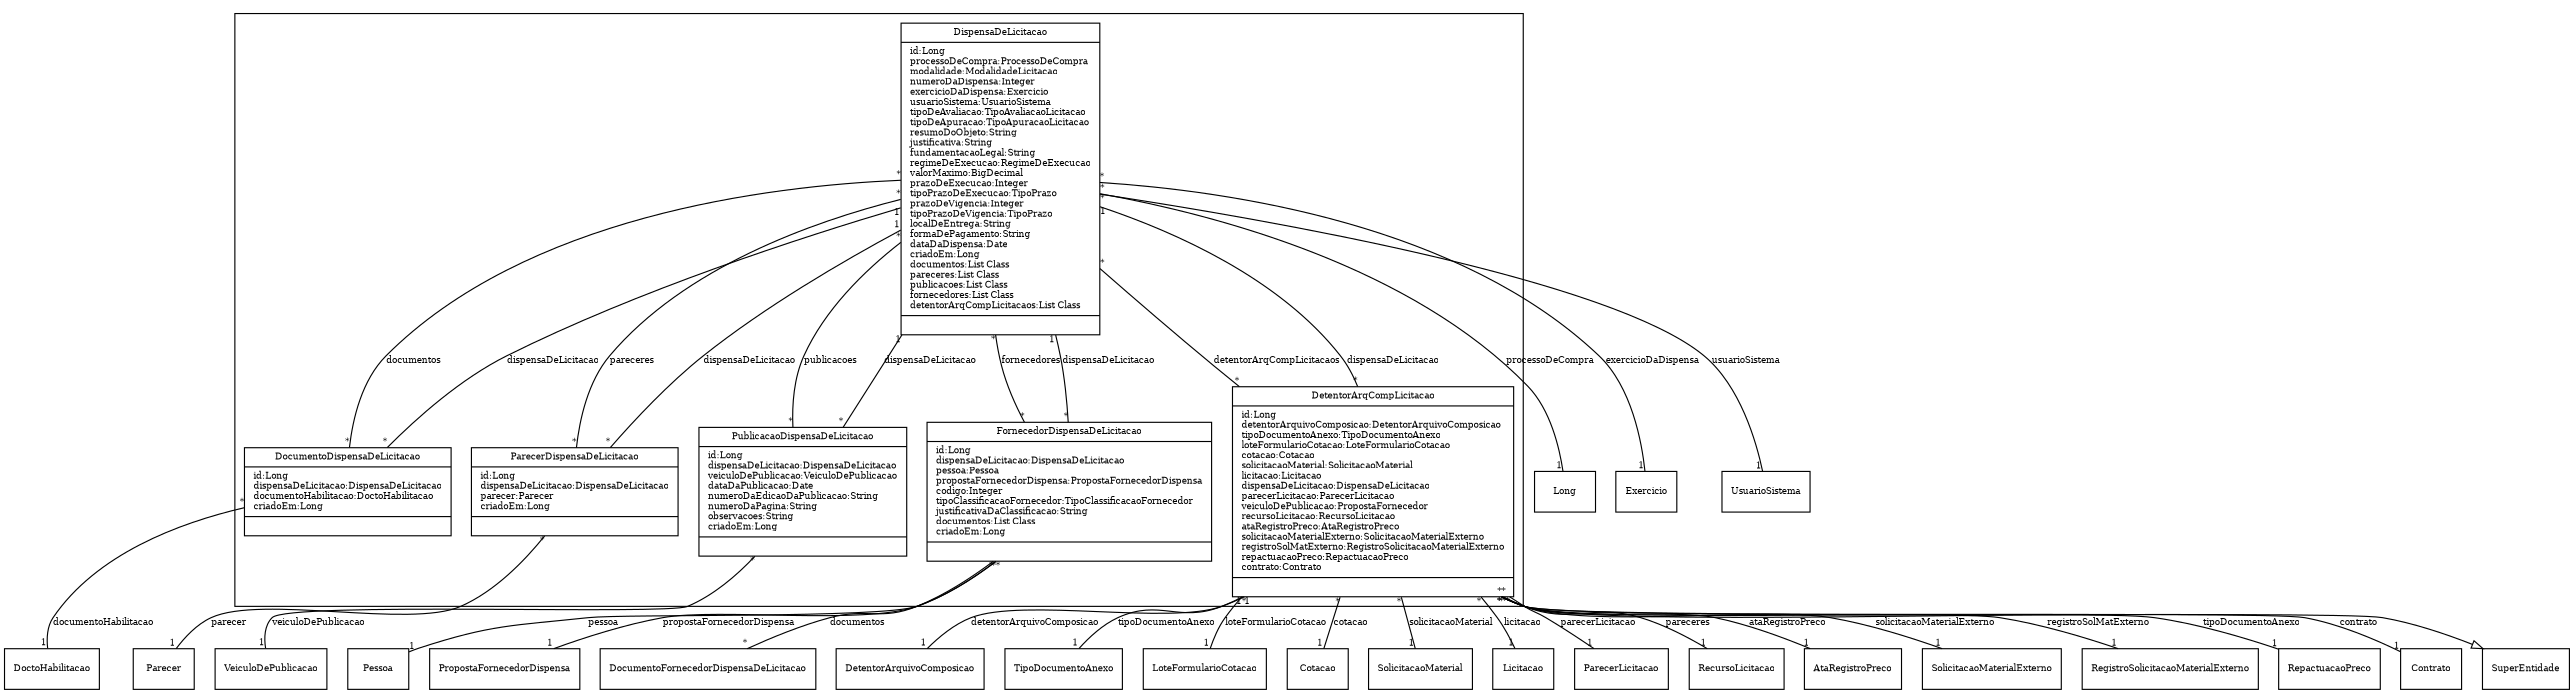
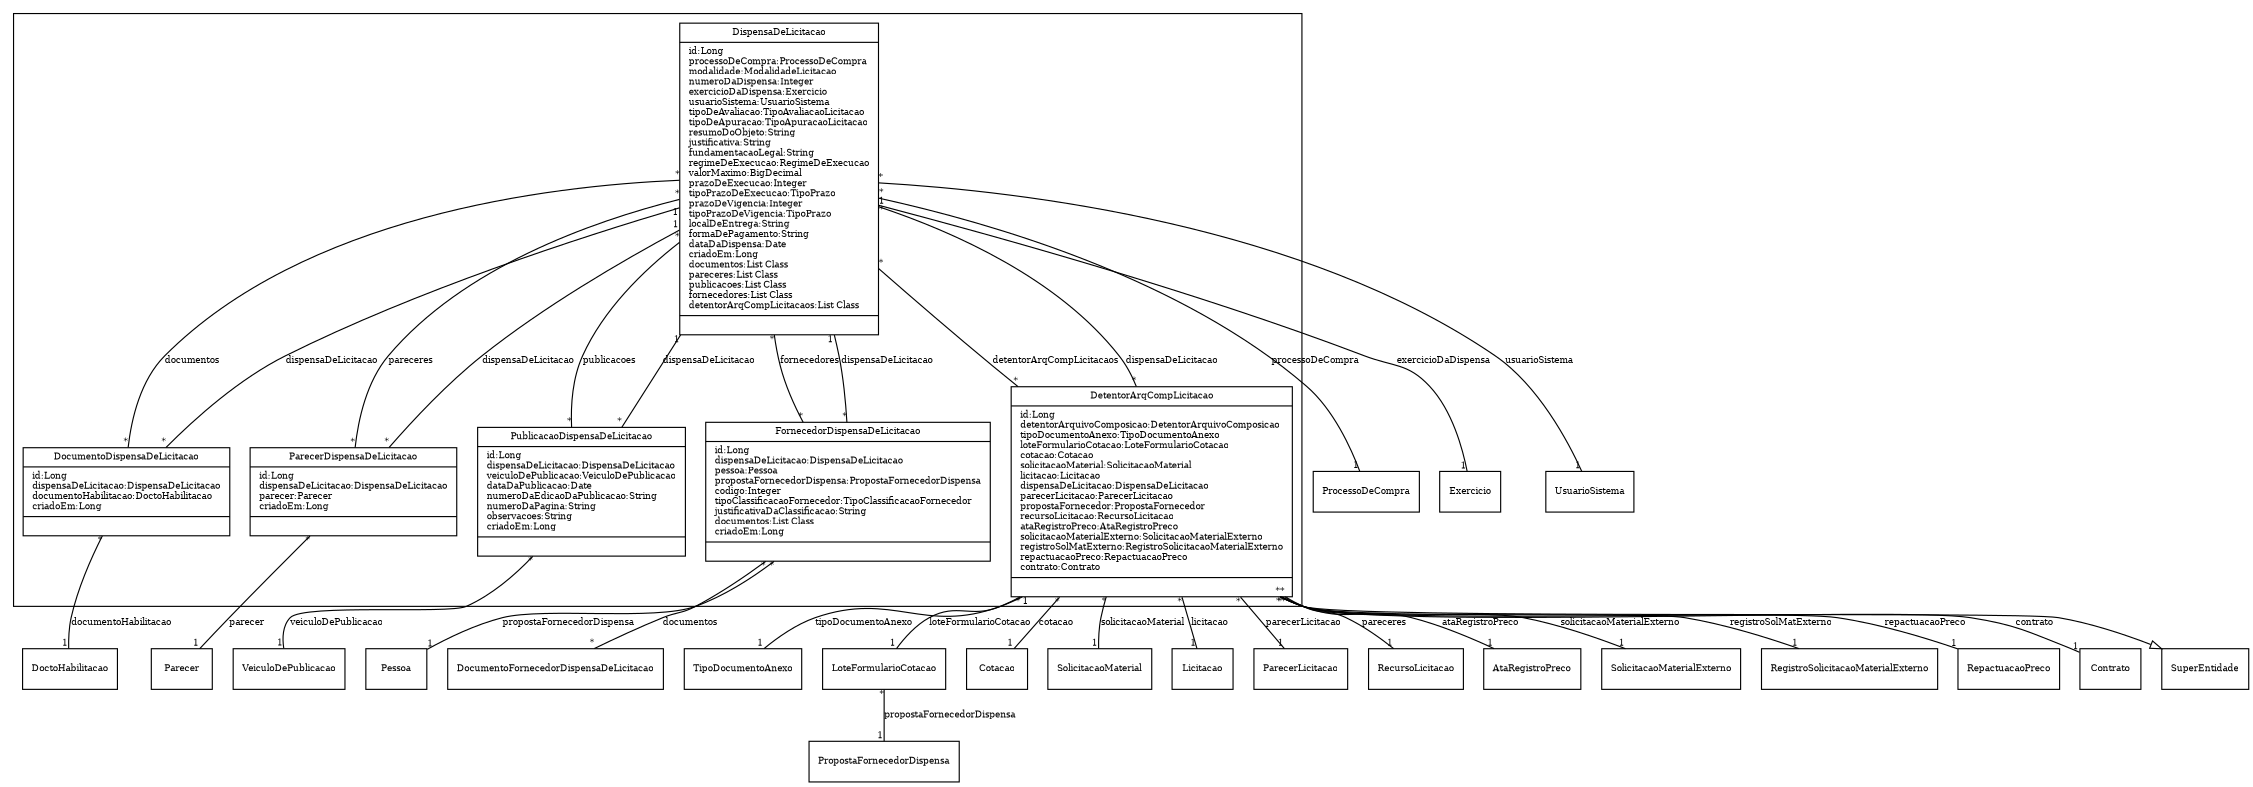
node "Long": label "Long" -> "ProcessoDeCompra"
node "DetentorArqCompLicitacao": text "veiculoDePublicacao:PropostaFornecedor" -> "propostaFornecedor:PropostaFornecedor"
edge "FornecedorDispensaDeLicitacao" -- "PropostaFornecedorDispensa": now "LoteFormularioCotacao" -- "PropostaFornecedorDispensa"
edge "FornecedorDispensaDeLicitacao" -- "Pessoa": label "pessoa" -> "propostaFornecedorDispensa"
edge "DetentorArqCompLicitacao" -- "RepactuacaoPreco": label "tipoDocumentoAnexo" -> "repactuacaoPreco"
node "DetentorArquivoComposicao": removed
